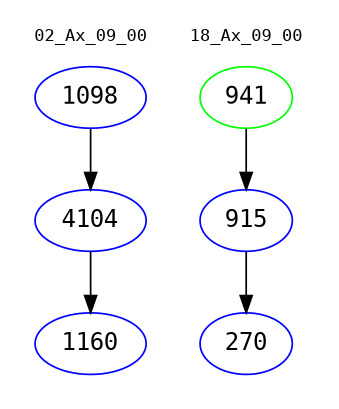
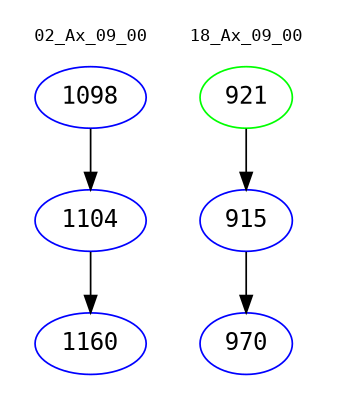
node "941": label "941" -> "921"
node "4104": label "4104" -> "1104"
node "270": label "270" -> "970"
